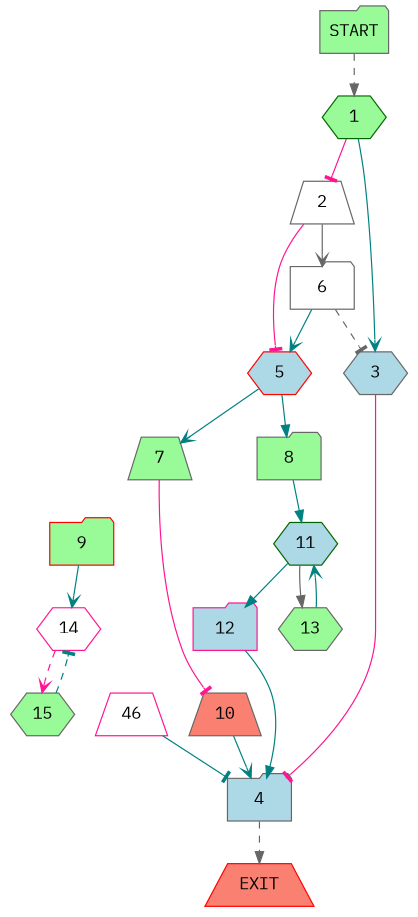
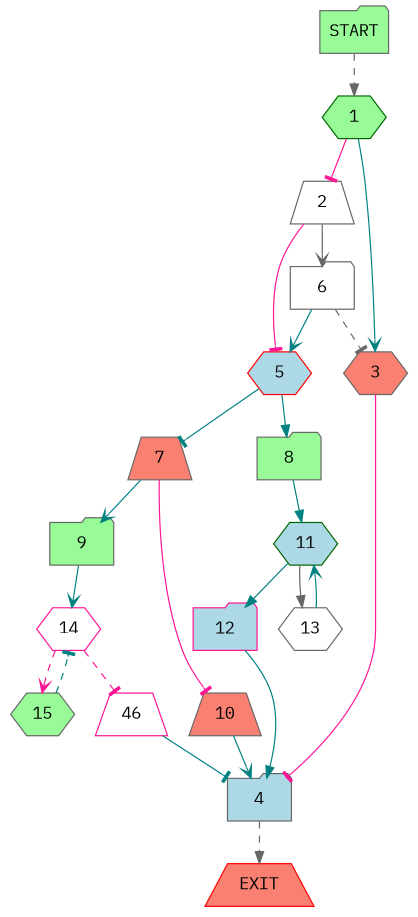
node "3": fillcolor lightblue -> salmon
edge "5" -> "7": arrowhead vee -> tee
node "7": fillcolor palegreen -> salmon
edge "7" -> "9": added
node "9": color red -> gray40
node "13": fillcolor palegreen -> white
edge "14" -> "46": added
